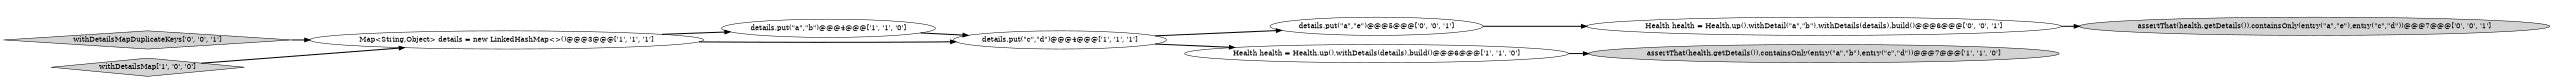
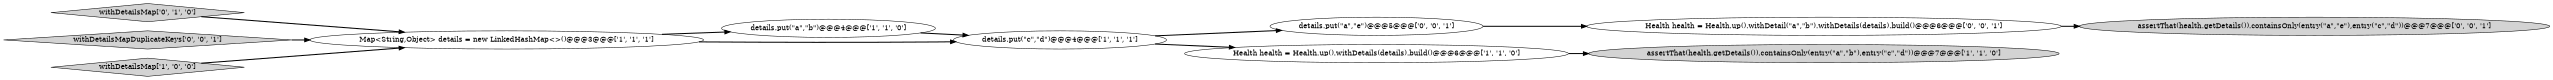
node "withDetailsMap['0', '1', '0']": added
